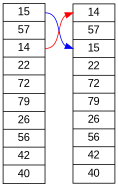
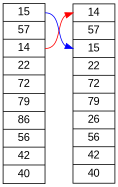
node "15": text "26" -> "86"
